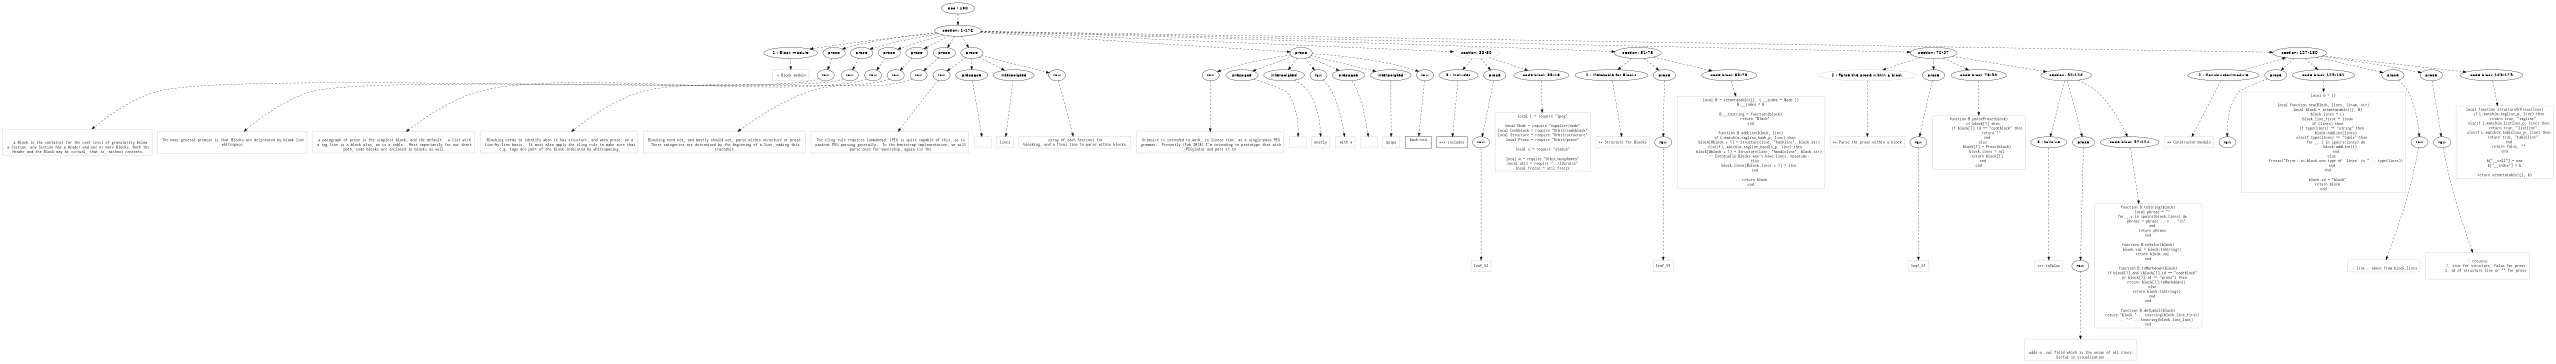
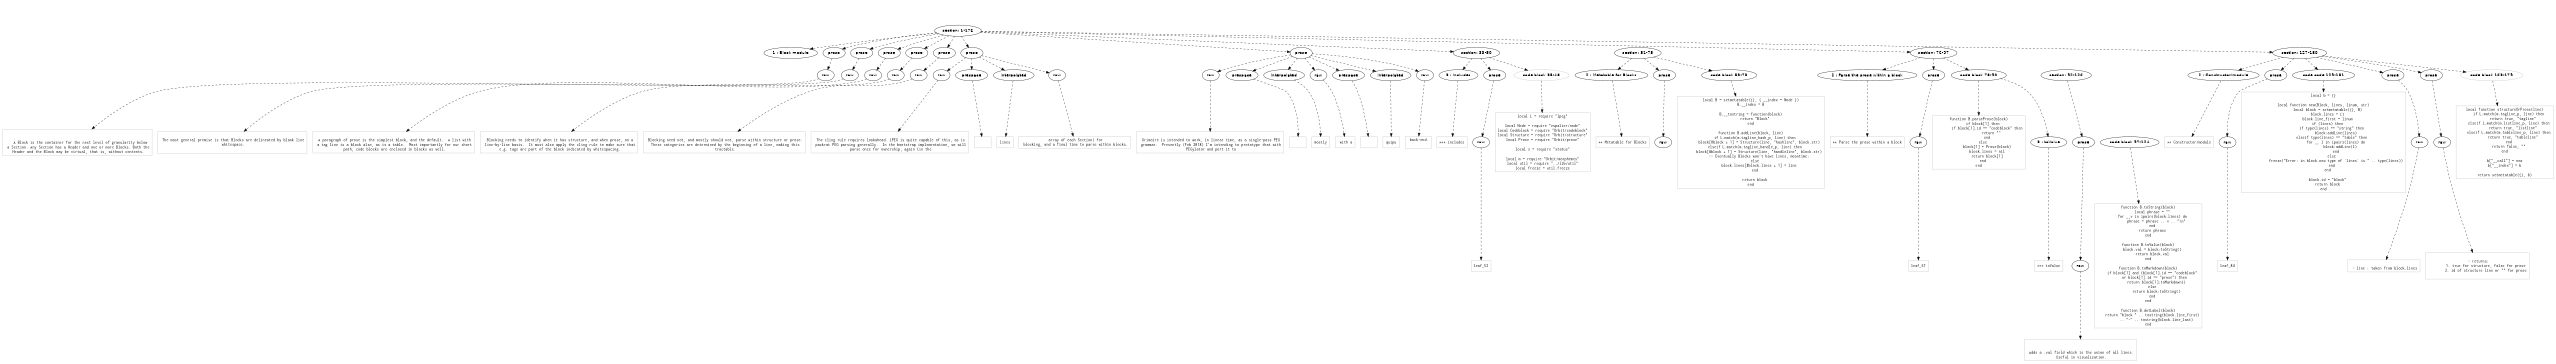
node "doc - 180": removed
edge "section: 1-176" -> "section: 51-75": removed
node "section: 33-50": color Gray -> black
edge "section: 76-97" -> "section: 92-126": removed
edge "2 : Constructor/module" -> "section: 127-180": reversed
node "* Block module": removed
node "code block 35-48": color black -> Gray
node "2 : Parse the prose within a block": color Gray -> black
node "code block 129-151": label "code block 129-151" -> "code code 129-151"
node "code block 163-179": color black -> Gray
edge "section: 92-126" -> "code block 97-124": removed
edge "section: 92-126" -> "3 : toValue": now "code block 78-90" -> "3 : toValue"
node "back-end.": color black -> Gray
node "*** includes": color black -> Gray
node "** Structure for Blocks": label "** Structure for Blocks" -> "** Metatable for Blocks"
node "leaf_59": removed
node "leaf_84": added
